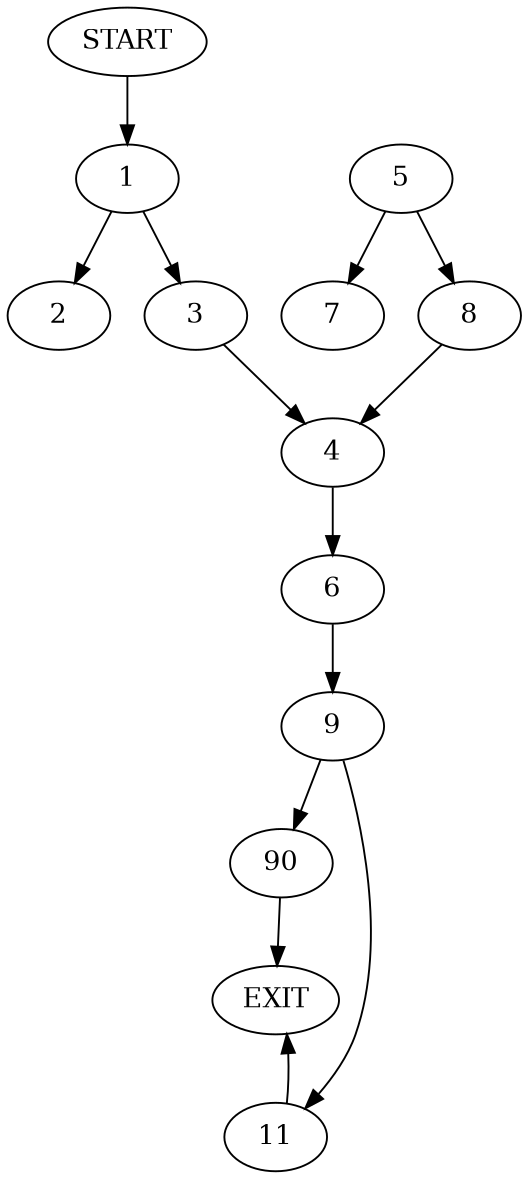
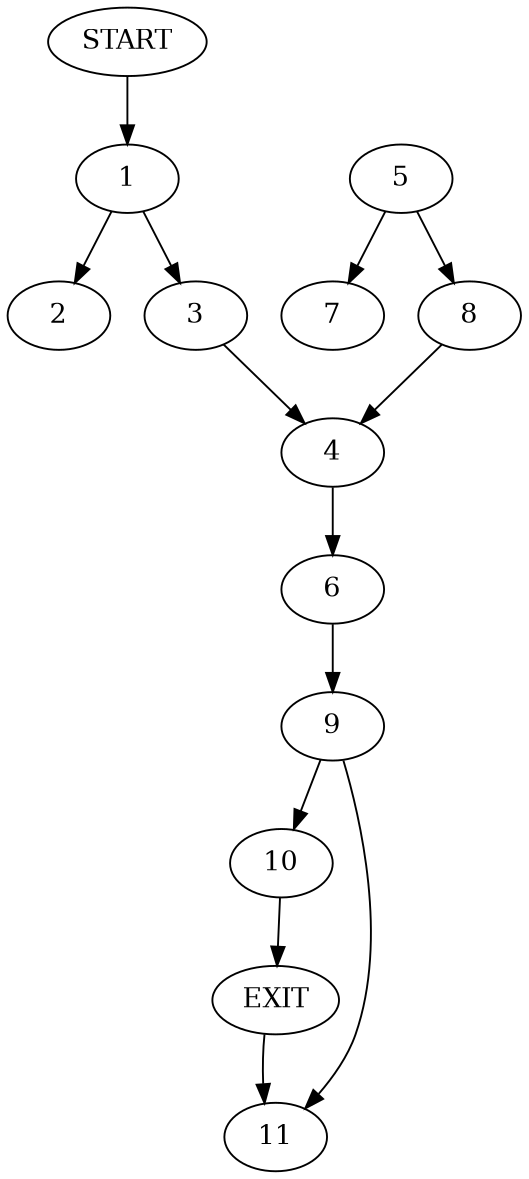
node "90": label "90" -> "10"
edge "11" -> "EXIT": reversed
